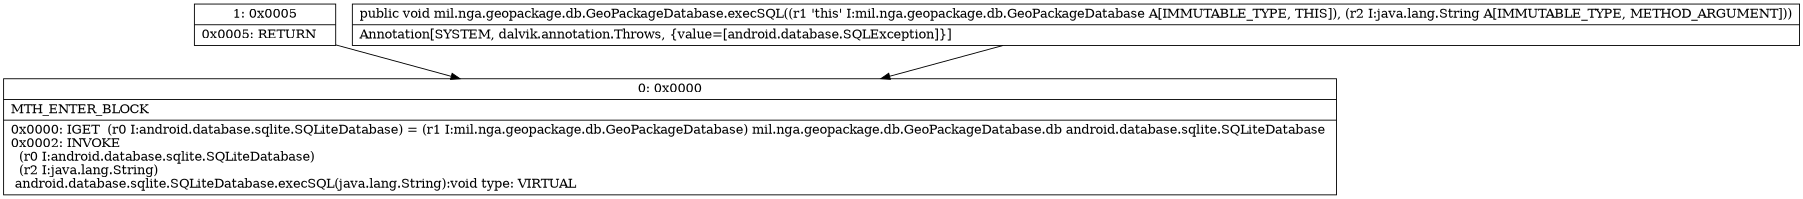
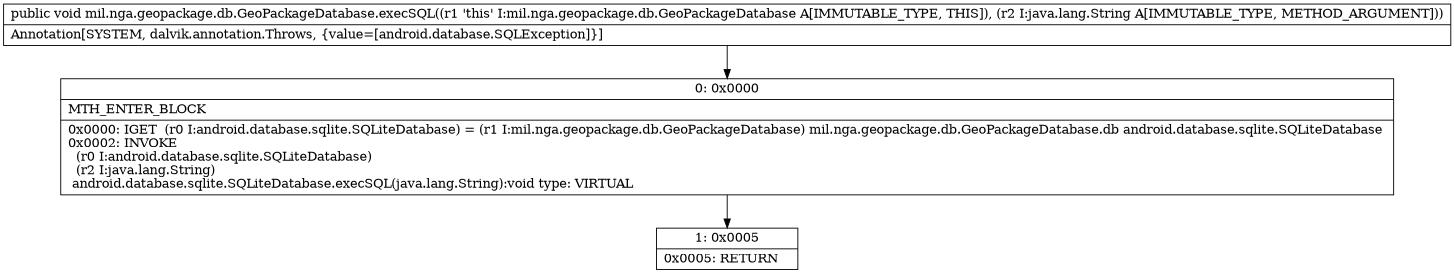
edge "1: 0x0005" -> "0: 0x0000": reversed
